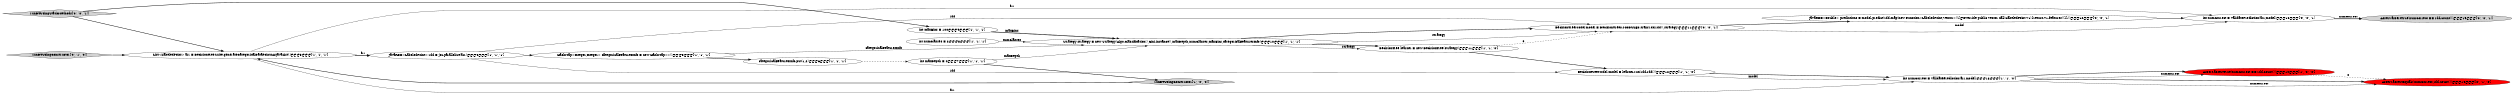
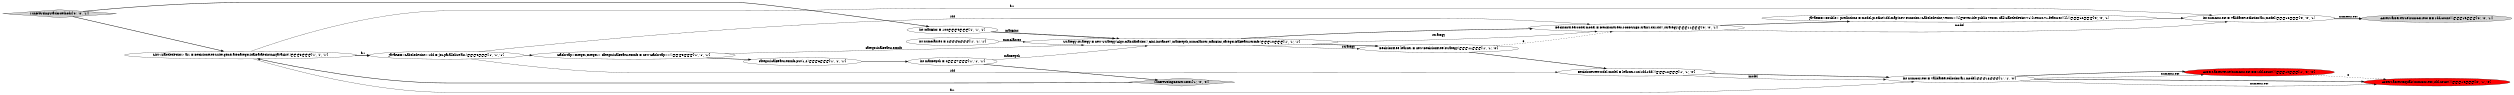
node "runDTUsingConstructor['0', '1', '0']": removed
edge "categoricalFeaturesInfo.put(1,2)@@@6@@@['1', '1', '1']" -> "int maxDepth = 4@@@7@@@['1', '1', '1']": style dashed -> bold
